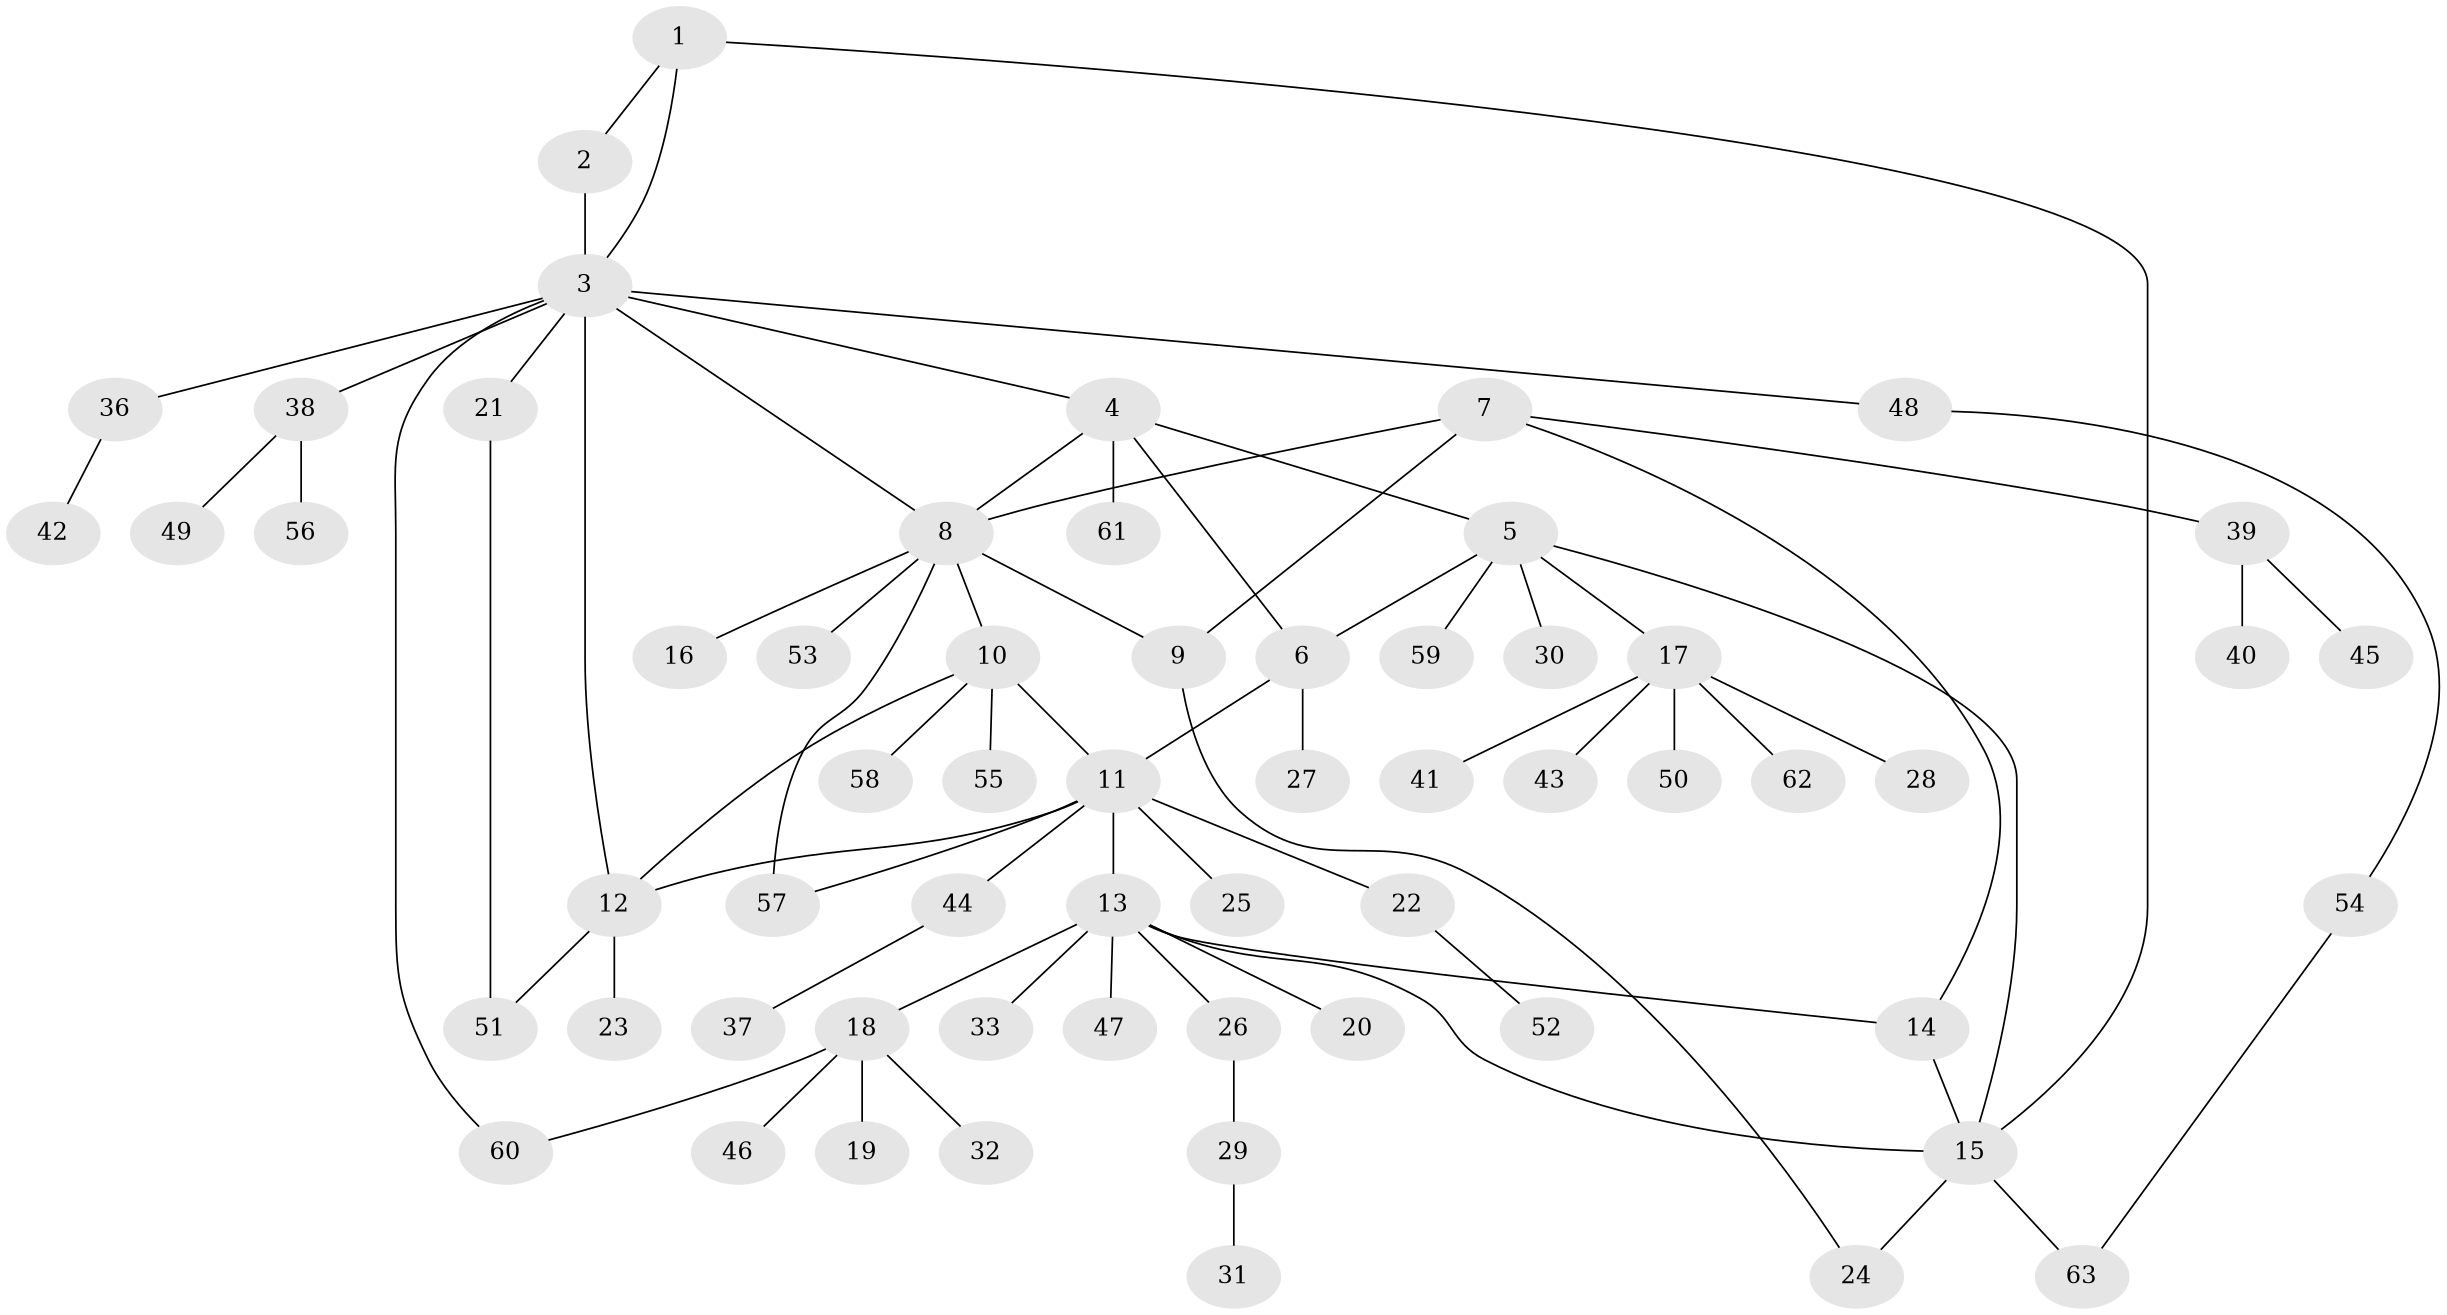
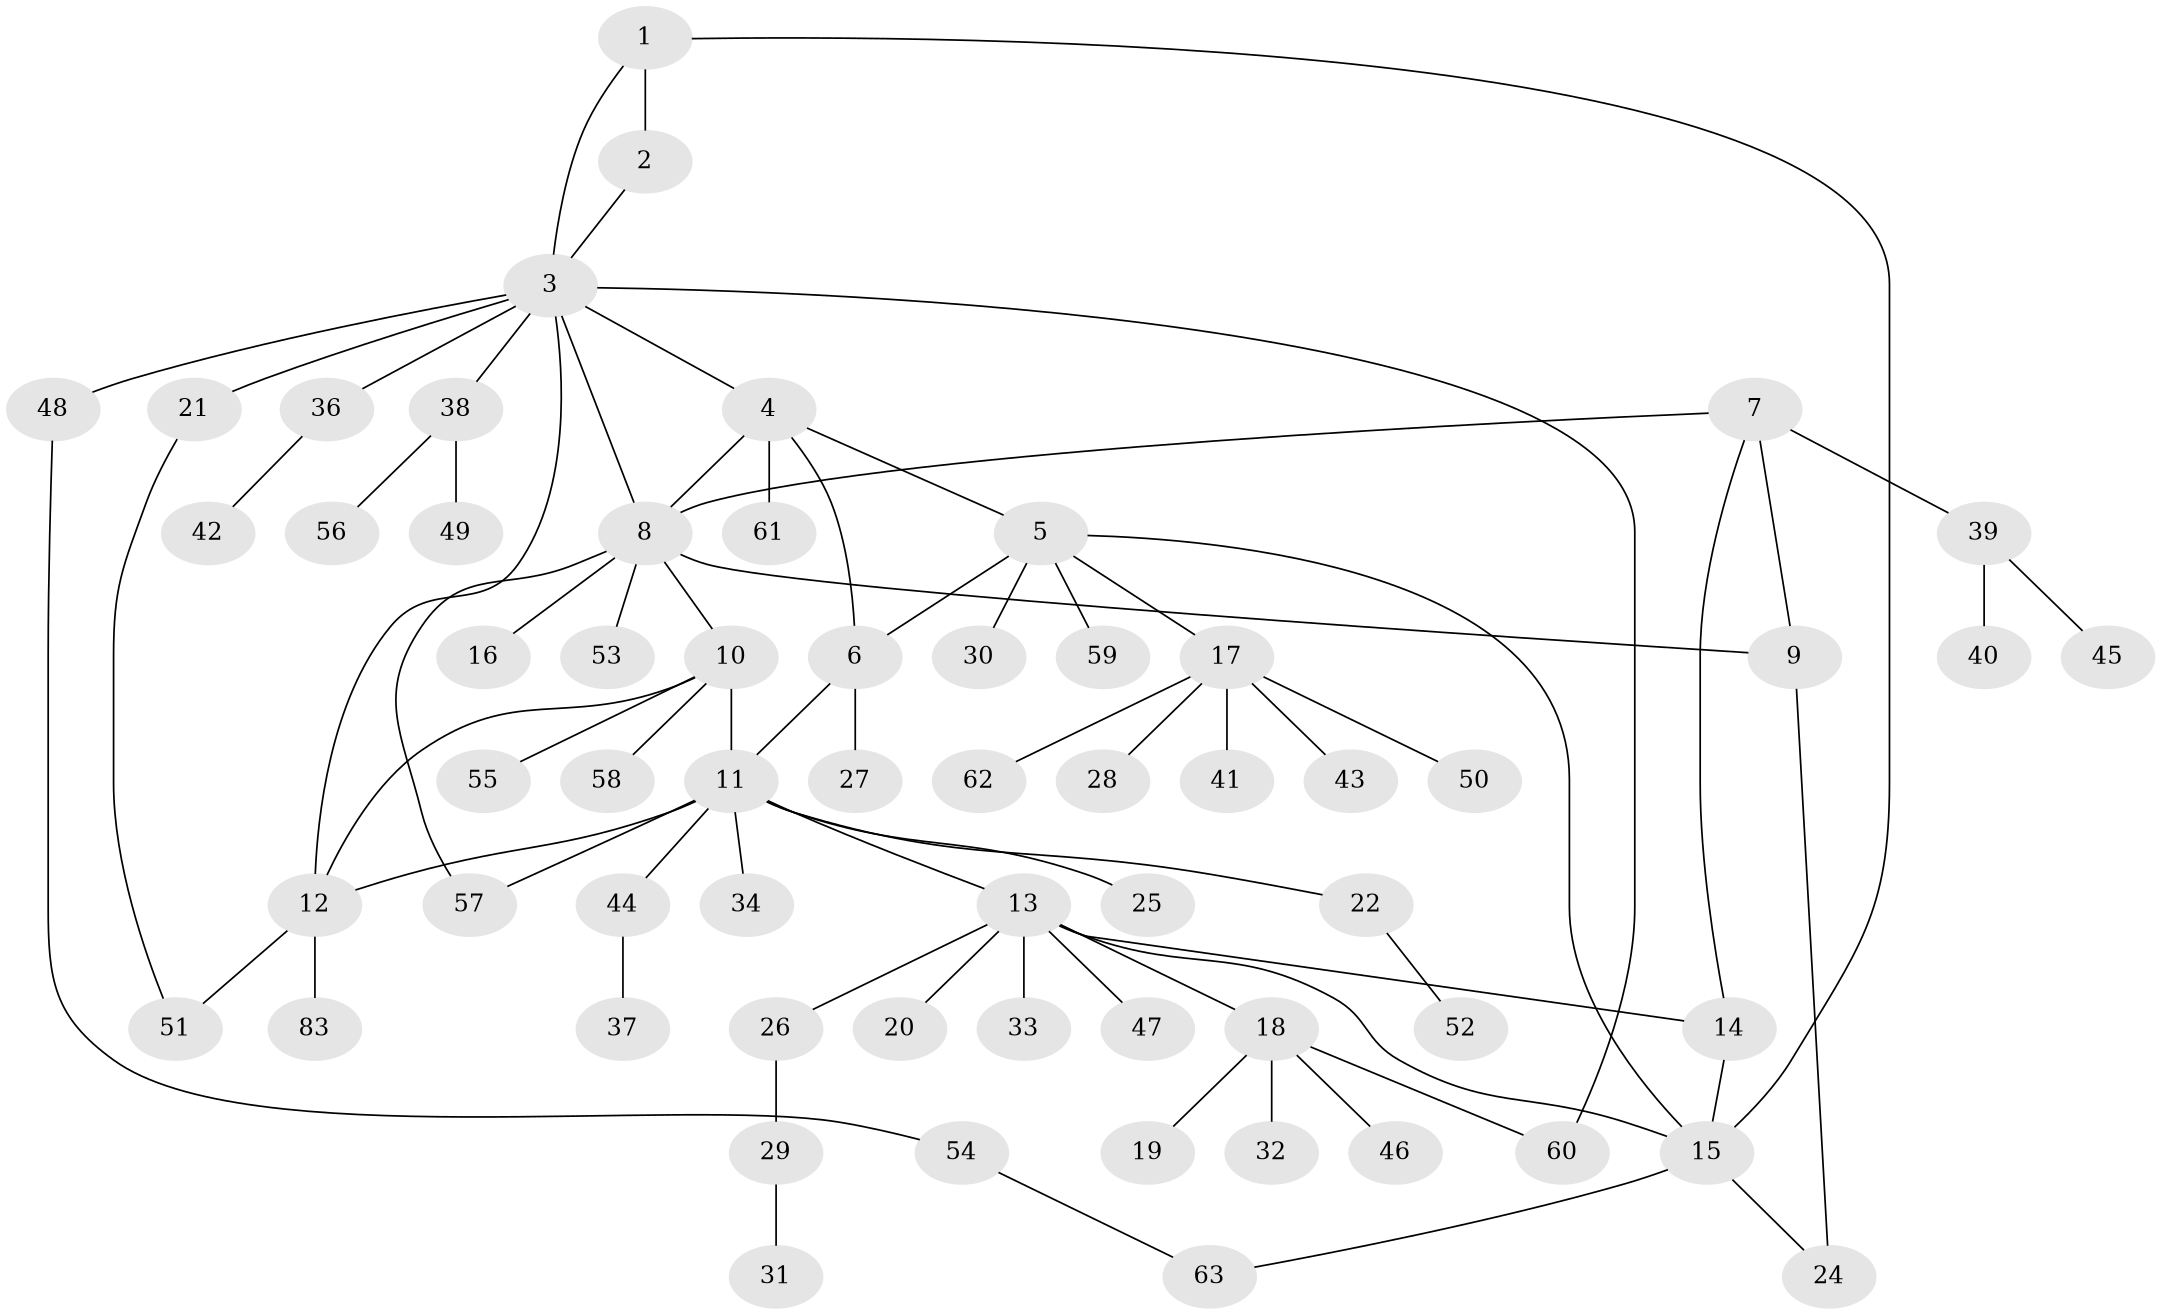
node "34": added
node "23": label "23" -> "83"
